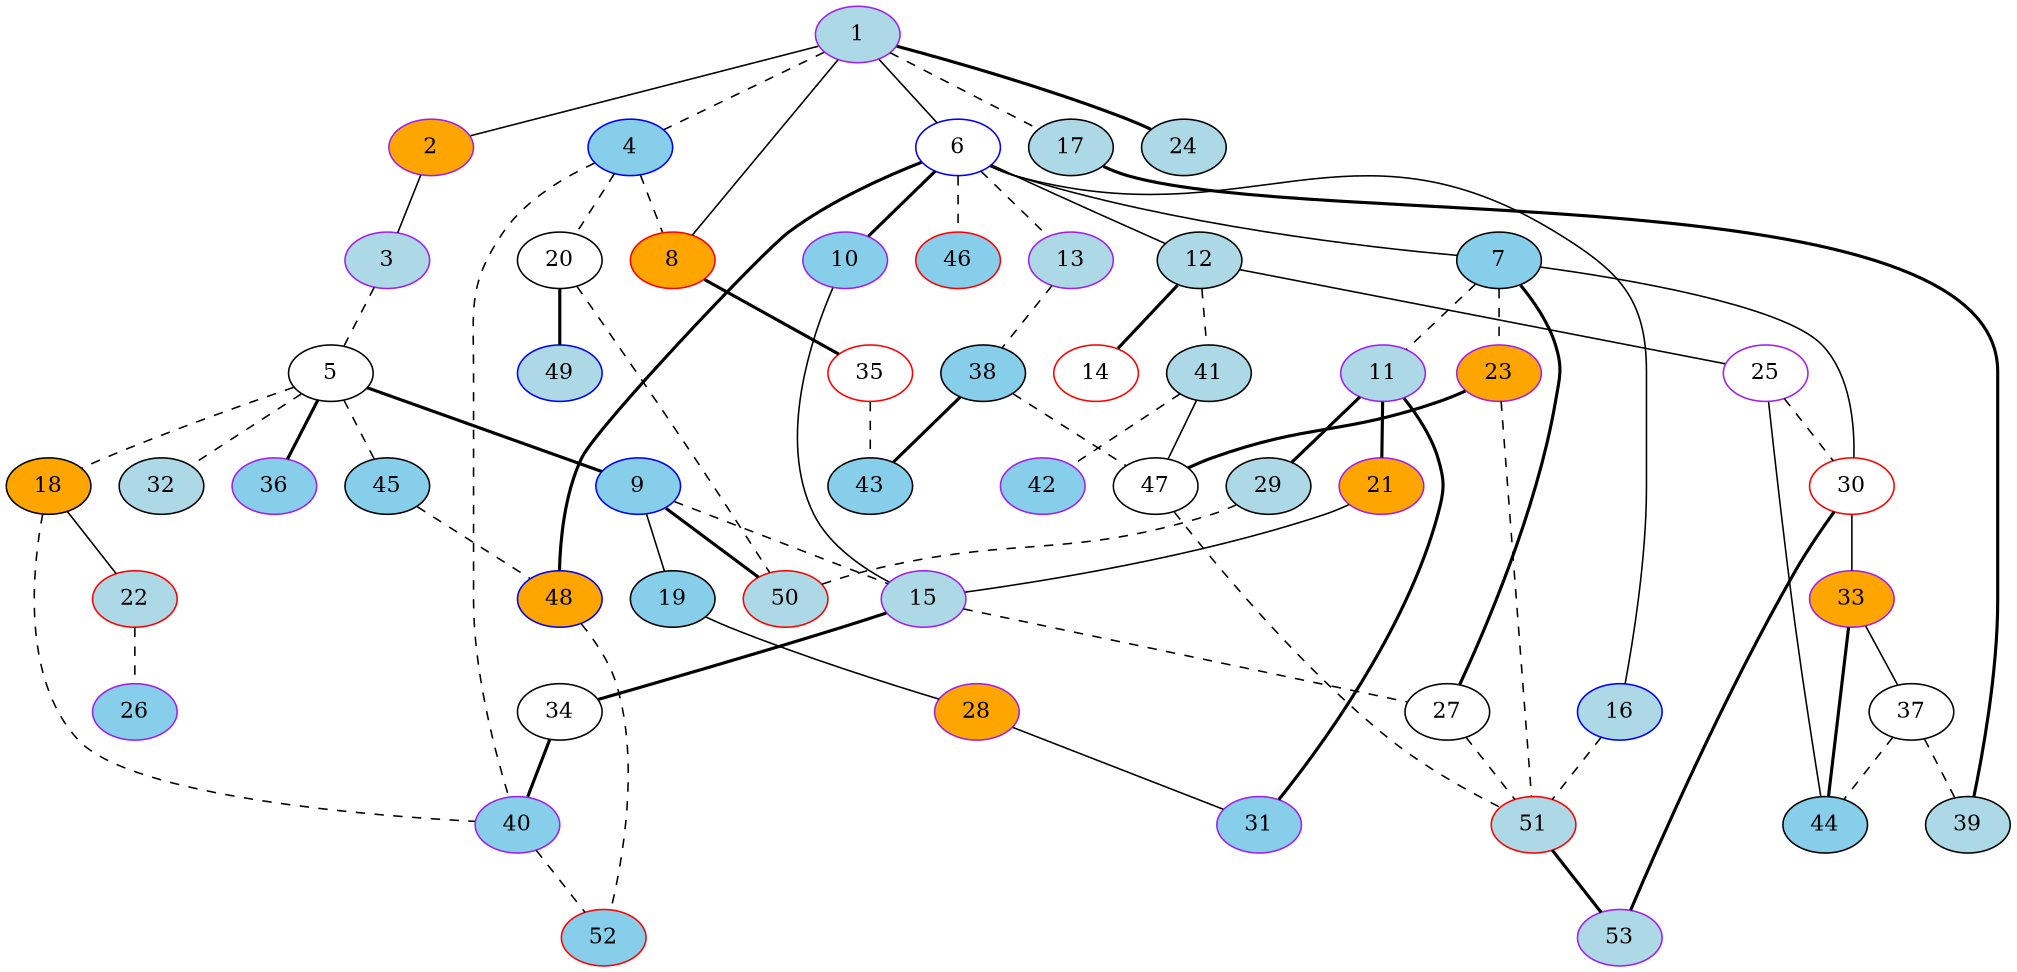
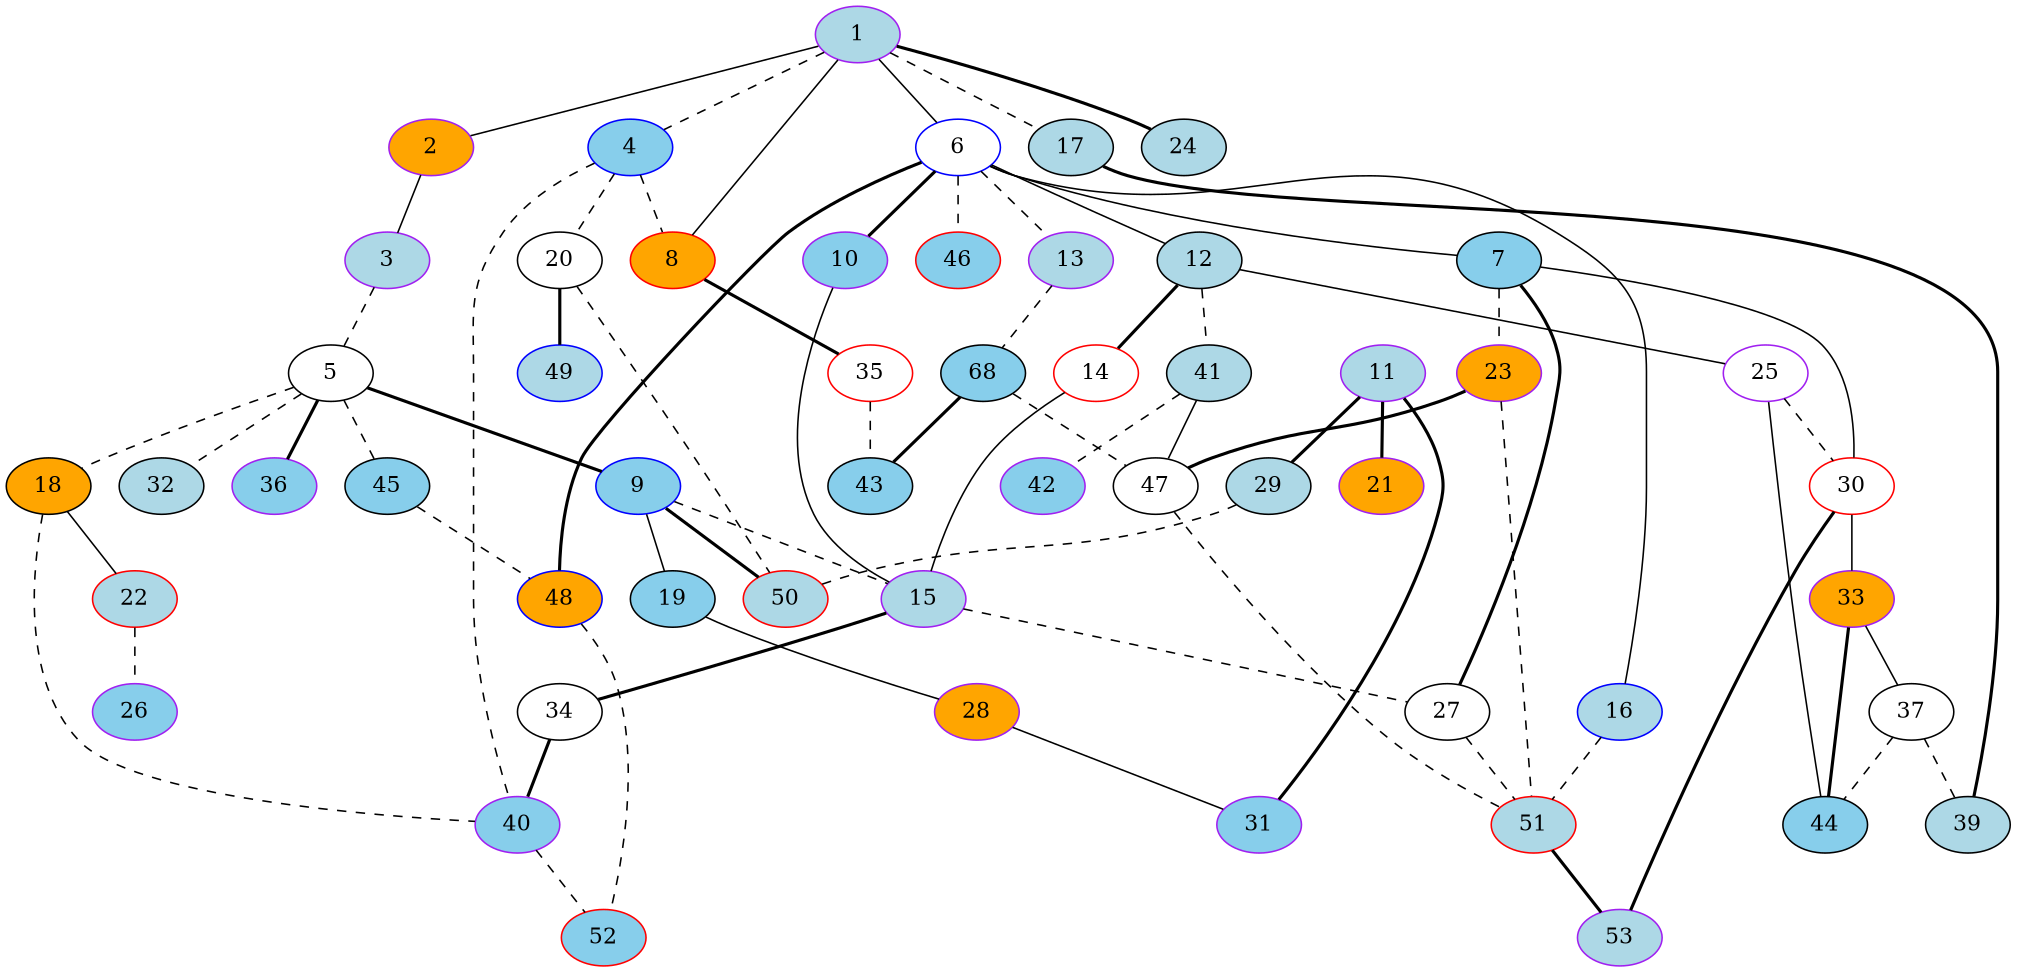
edge "7" -- "11": removed
node "38": label "38" -> "68"
edge "21" -- "15": now "14" -- "15"
